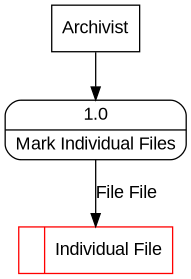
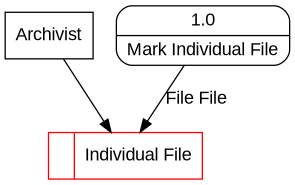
edge "Archivist" -> "1.0": now "Archivist" -> "Individual File"
node "1.0": text "Mark Individual Files" -> "Mark Individual File"
